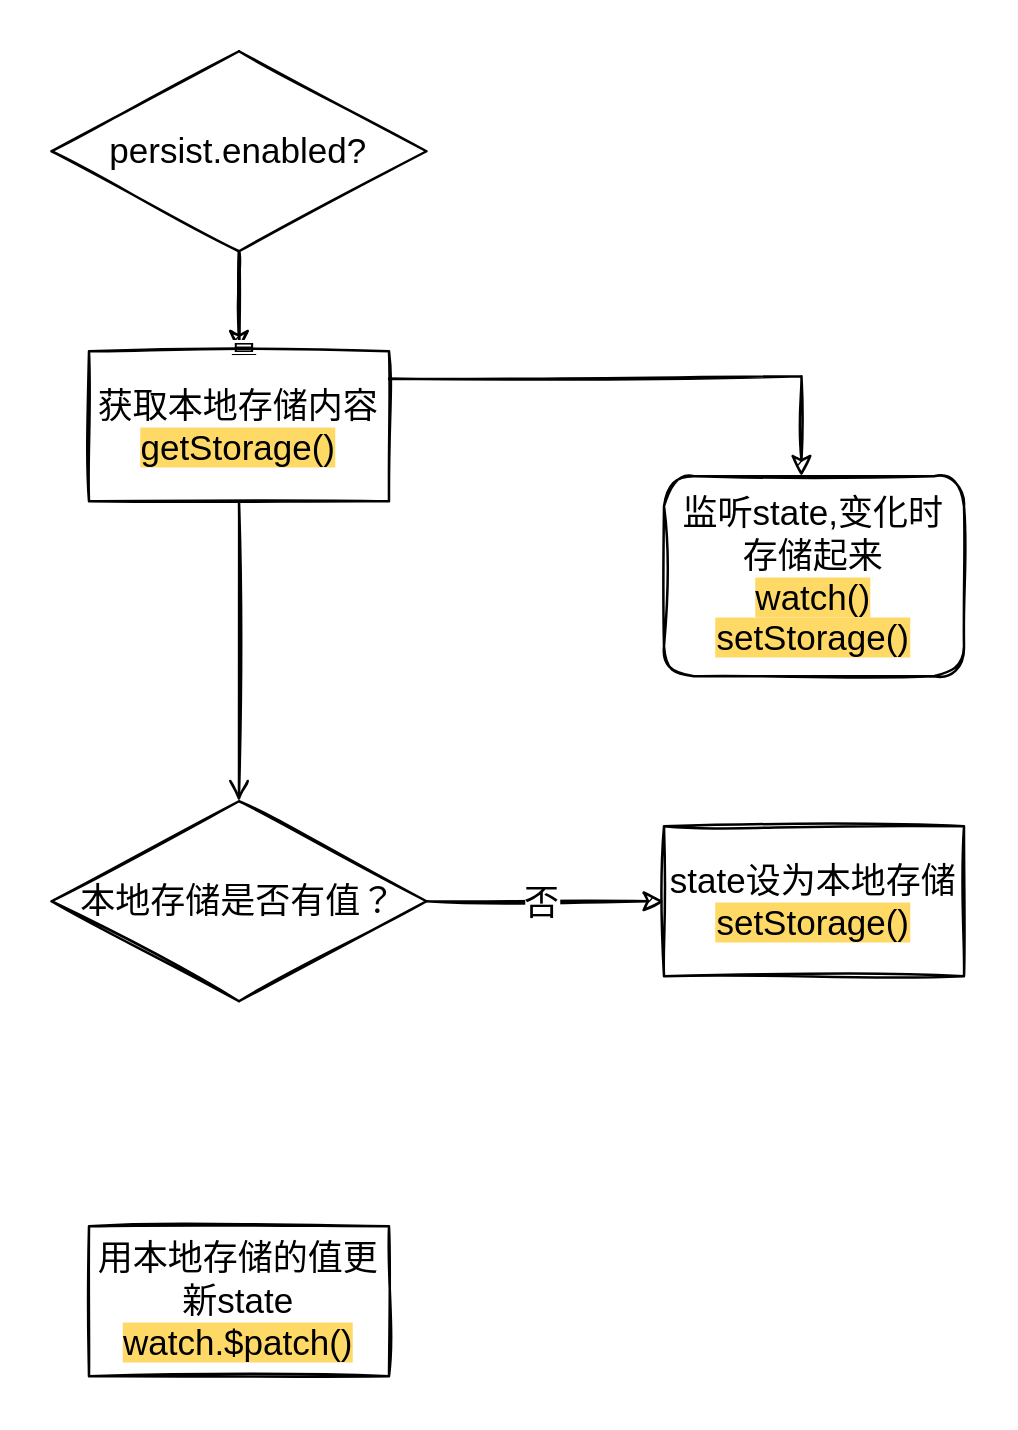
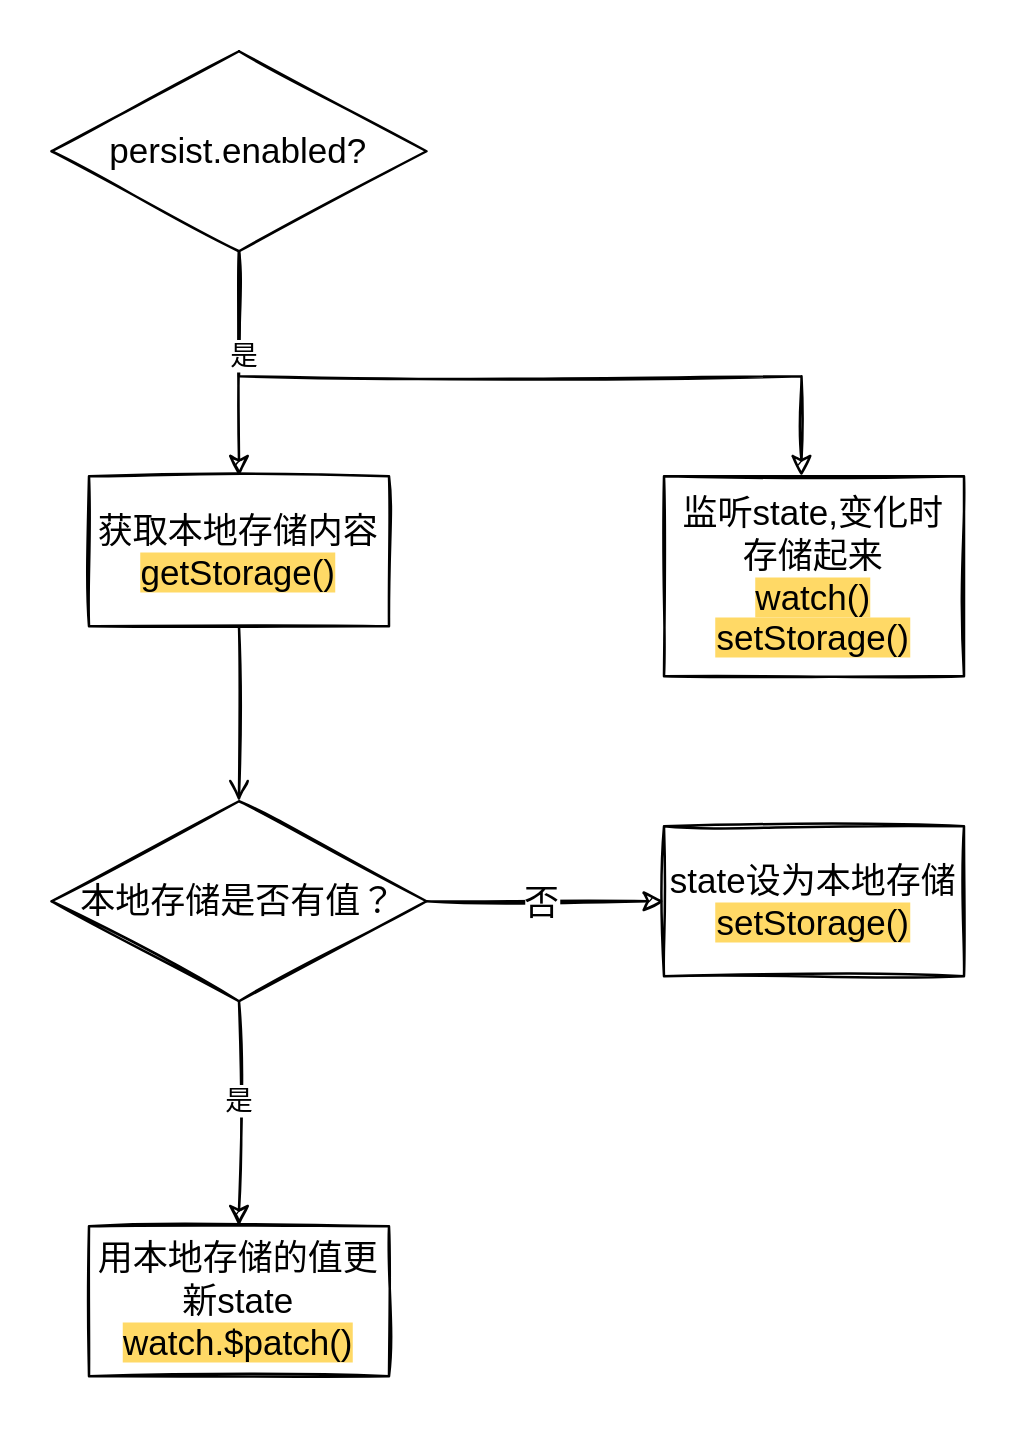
node "获取本地存储内容 getStorage()": moved (239, 426) -> (239, 551)
node "监听state,变化时存储起来 watch() setStorage()": shape rounded rectangle -> rectangle
edge "本地存储是否有值？" -> "用本地存储的值更新state watch.$patch()": added, label "是"
